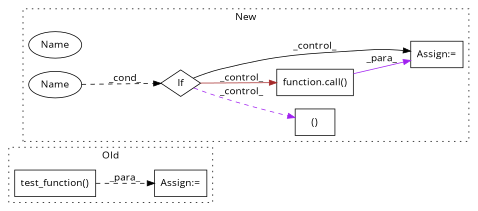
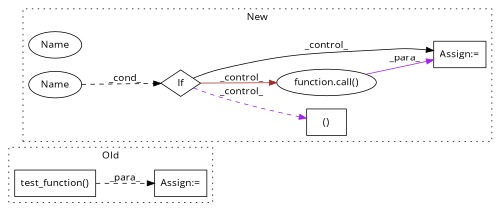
node "function.call()": shape box -> ellipse
